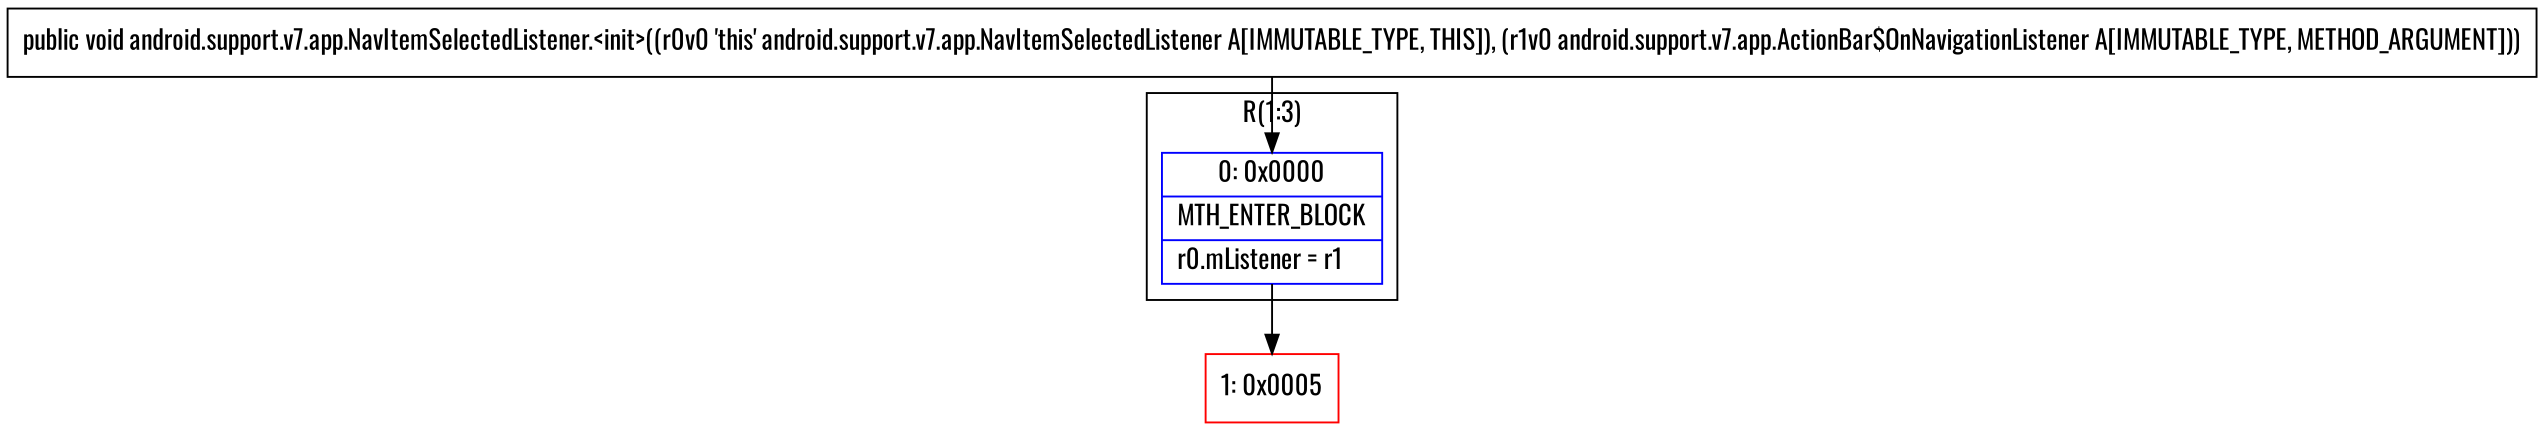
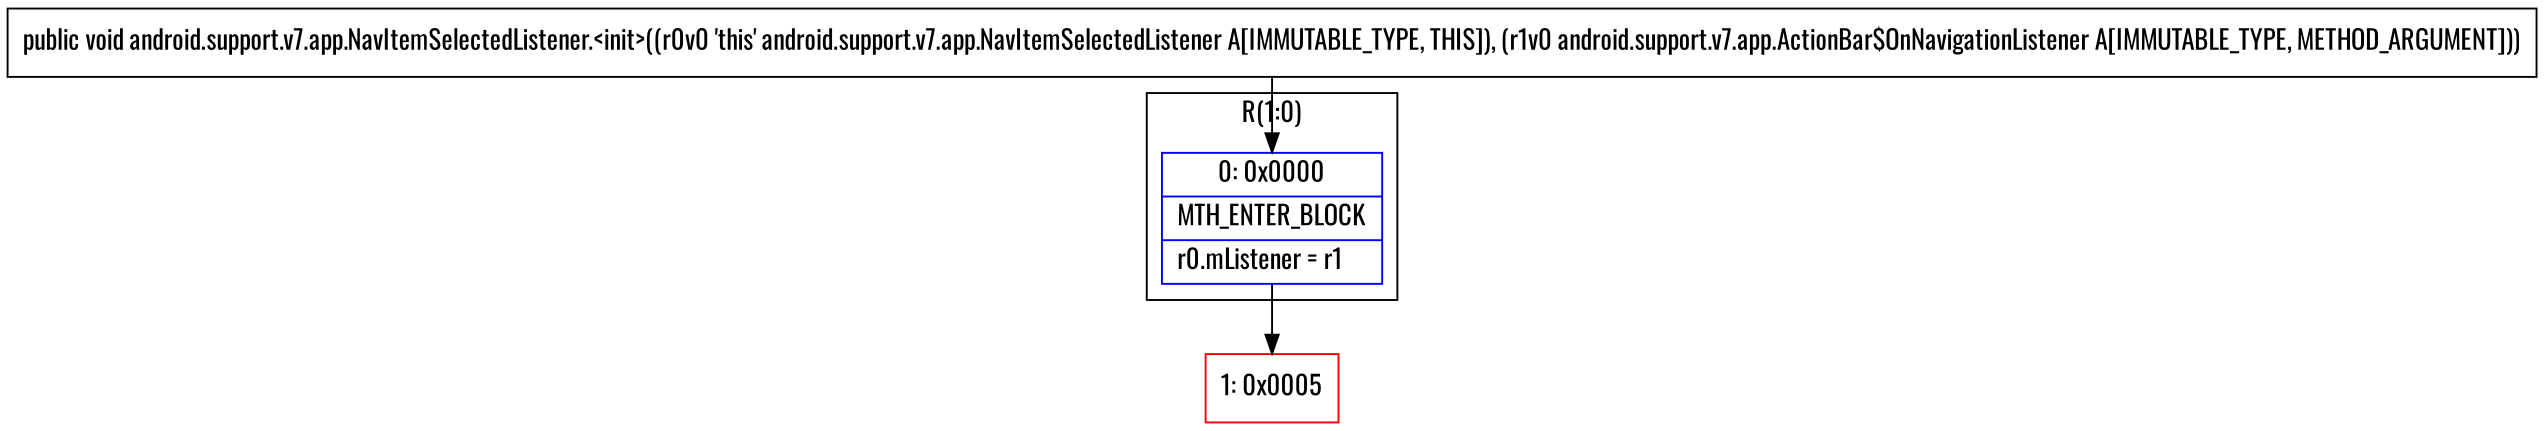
cluster "R(1:3)": label "R(1:3)" -> "R(1:0)"
